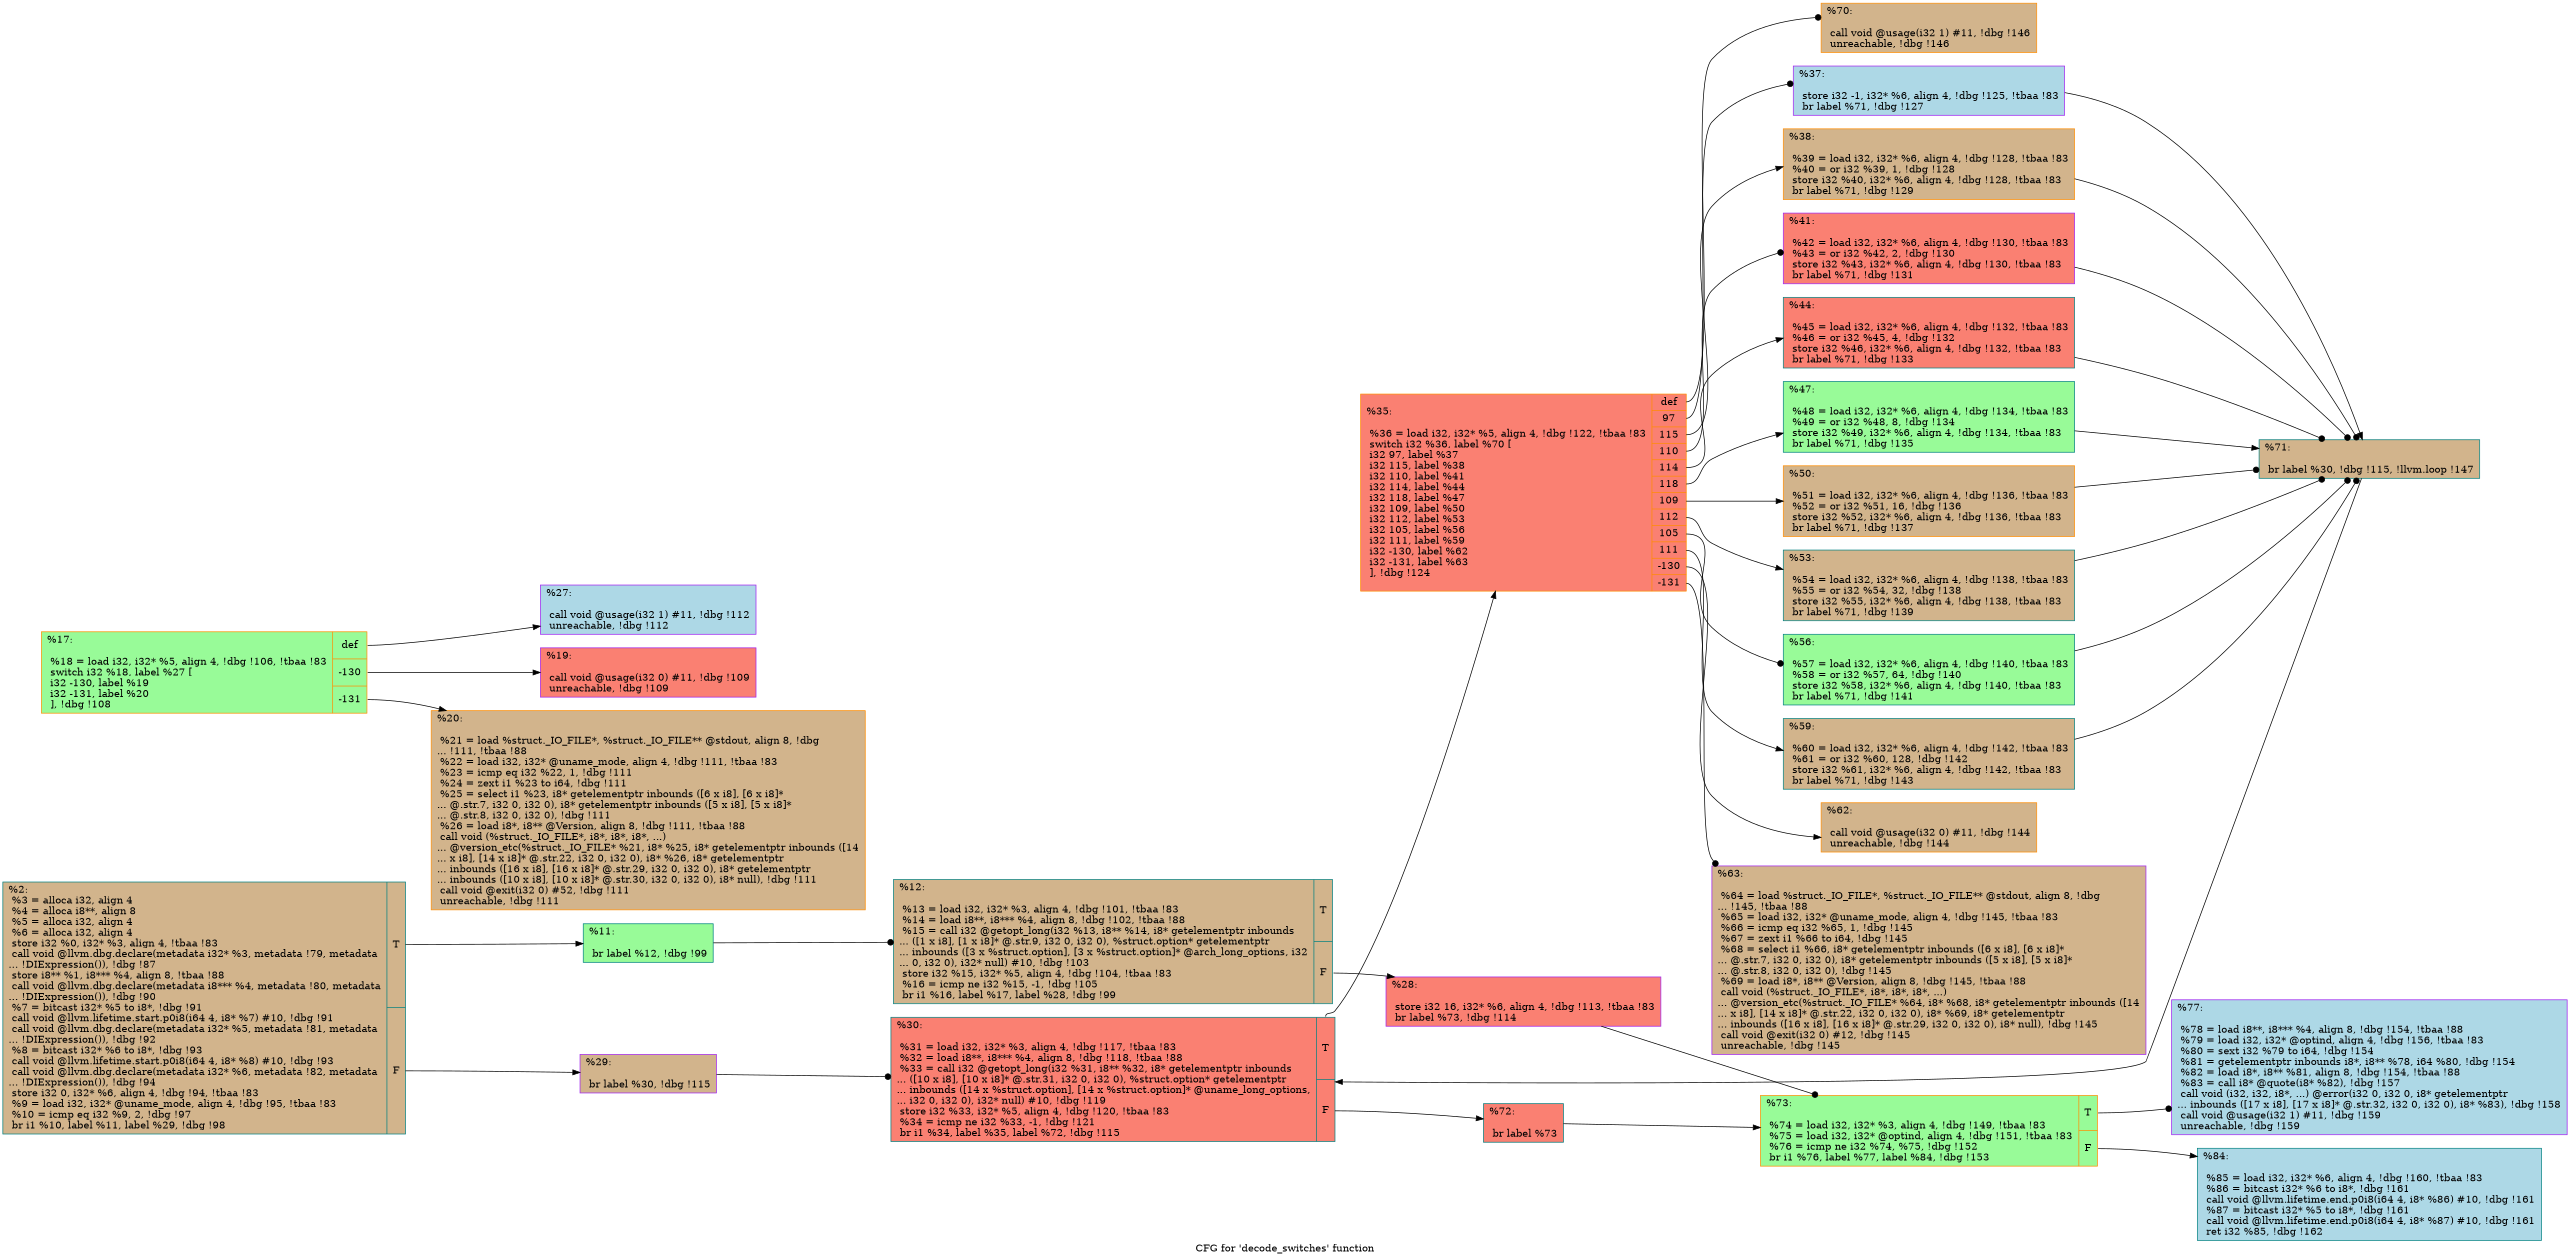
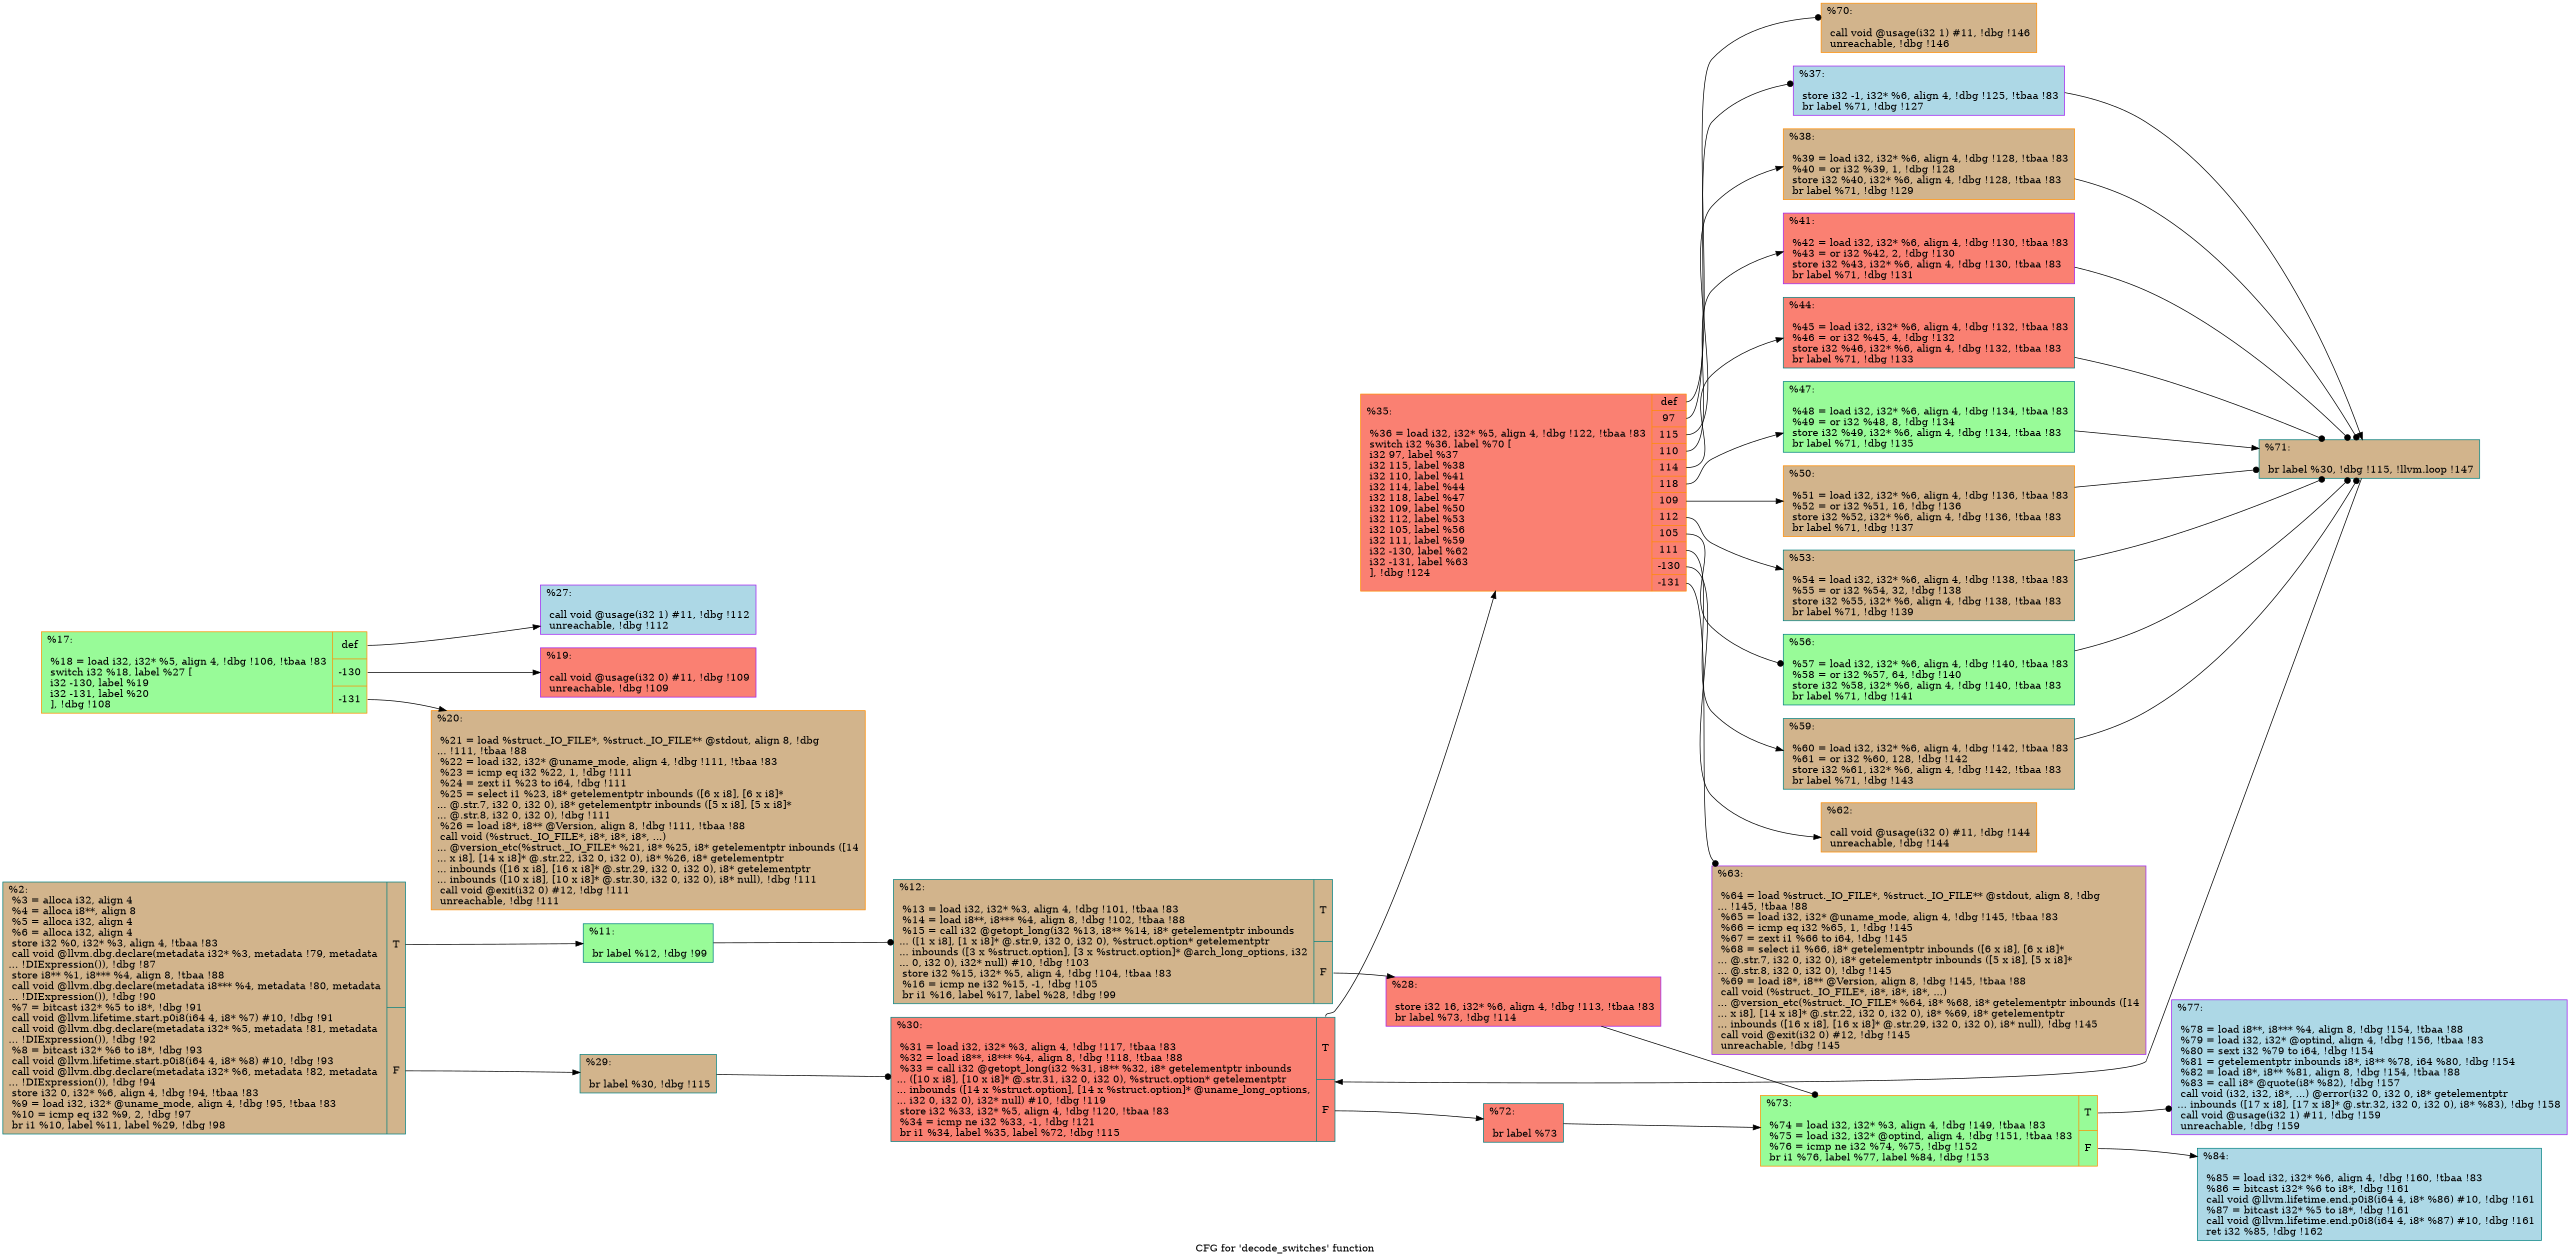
edge "%35:" -> "%41:": arrowhead dot -> normal
node "%20:": text "call void @exit(i32 0) #52, !dbg !111" -> "call void @exit(i32 0) #12, !dbg !111"
node "%29:": color purple -> teal
